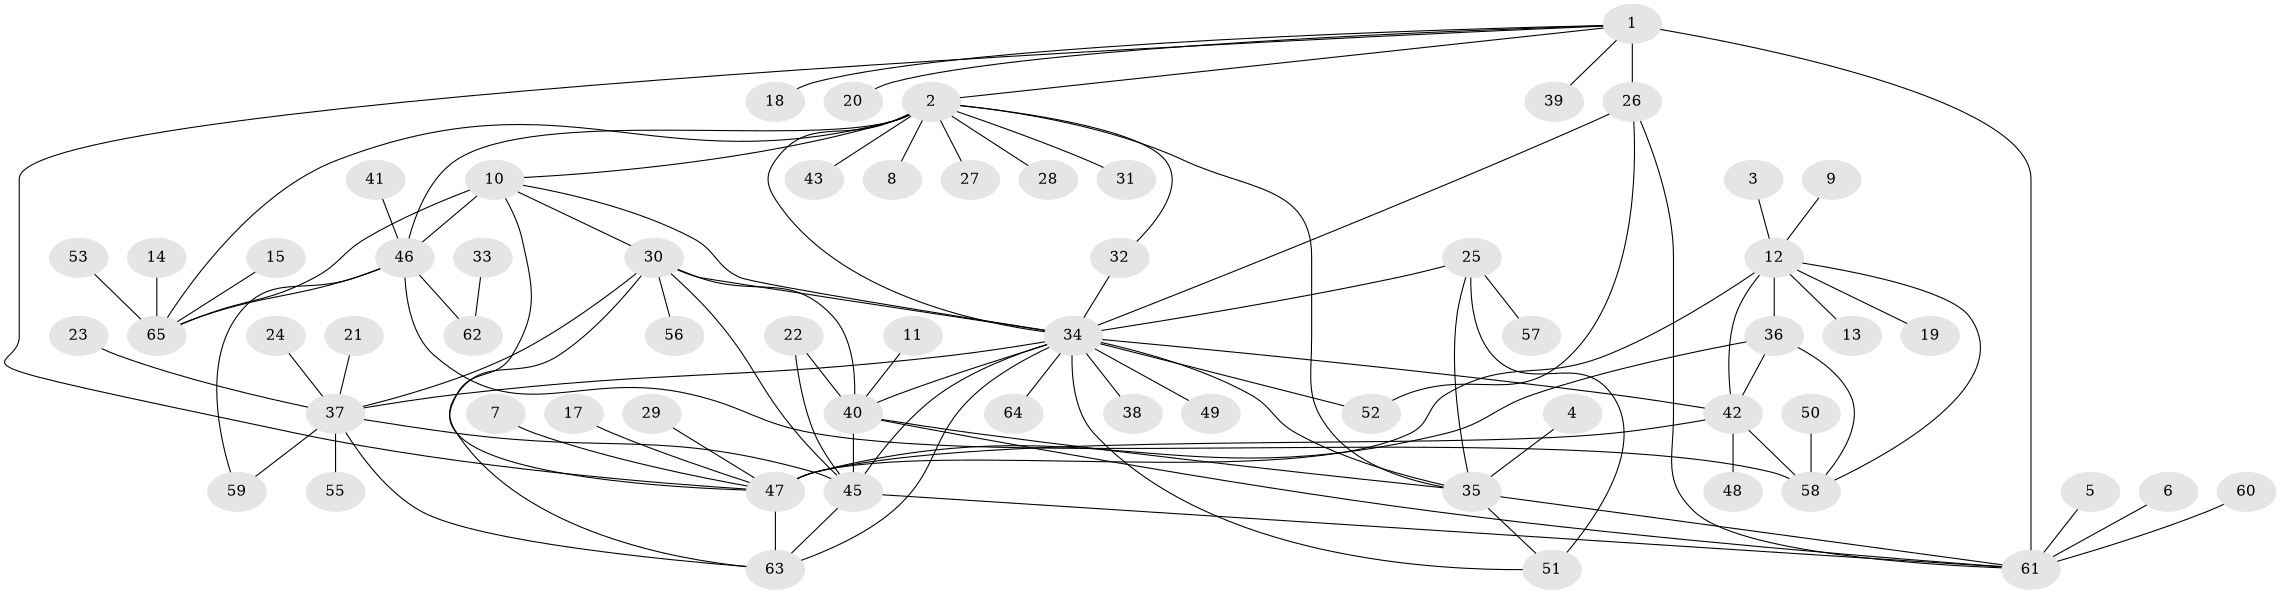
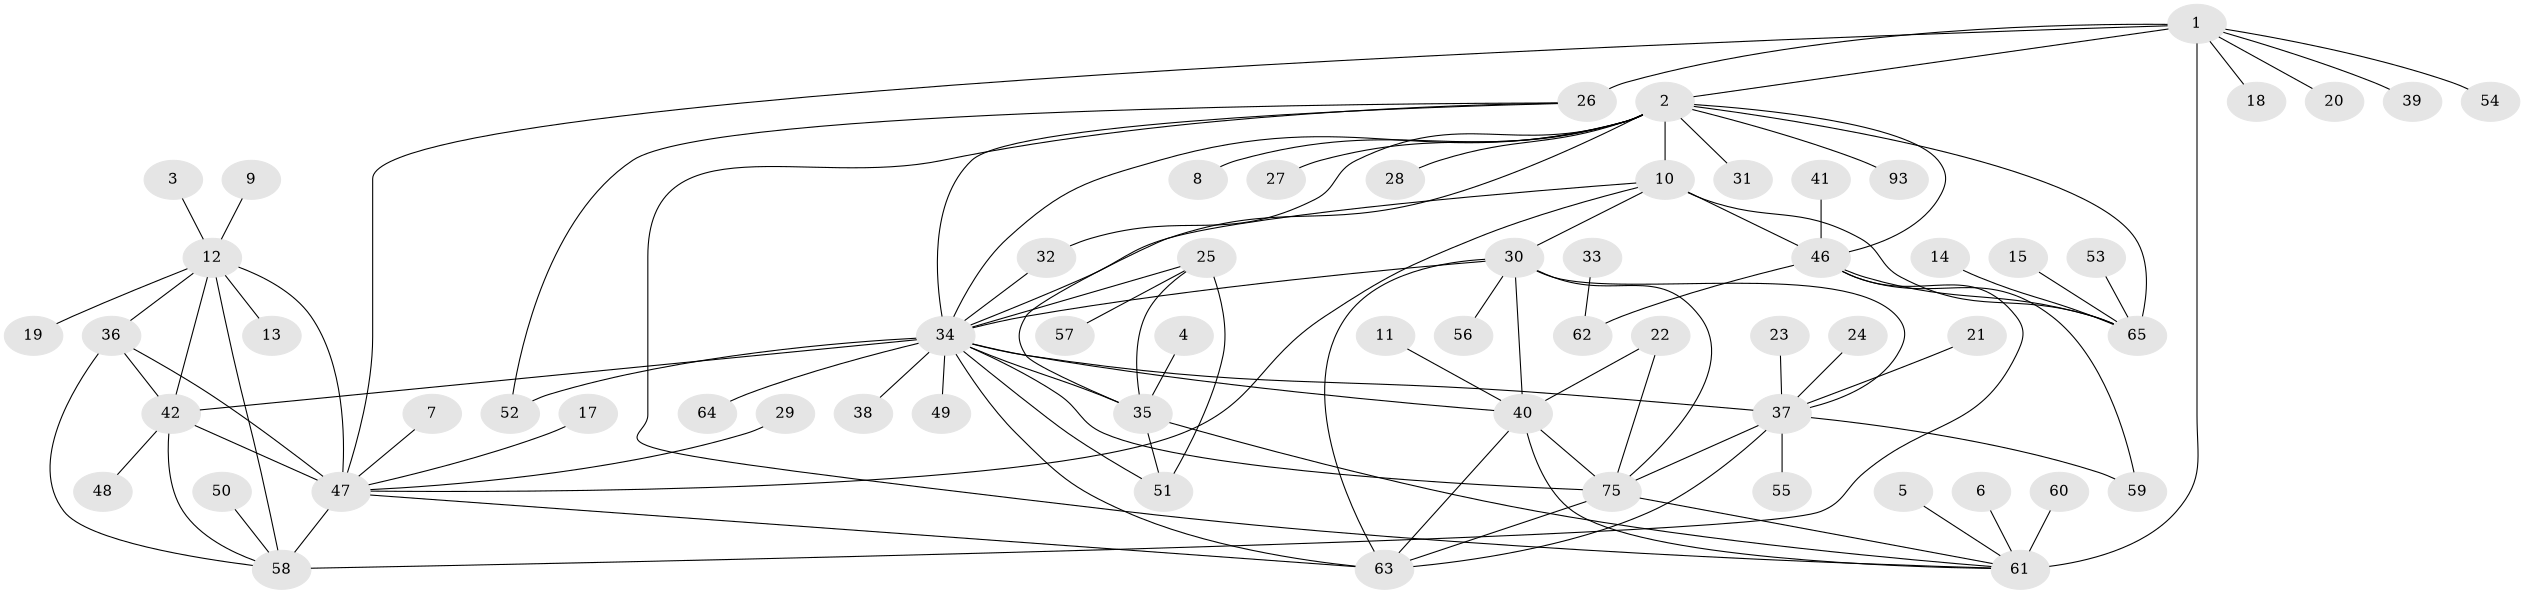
node "54": added
node "43": label "43" -> "93"
edge "40" -- "35": now "40" -- "63"
node "45": label "45" -> "75"
edge "47" -- "58": added
